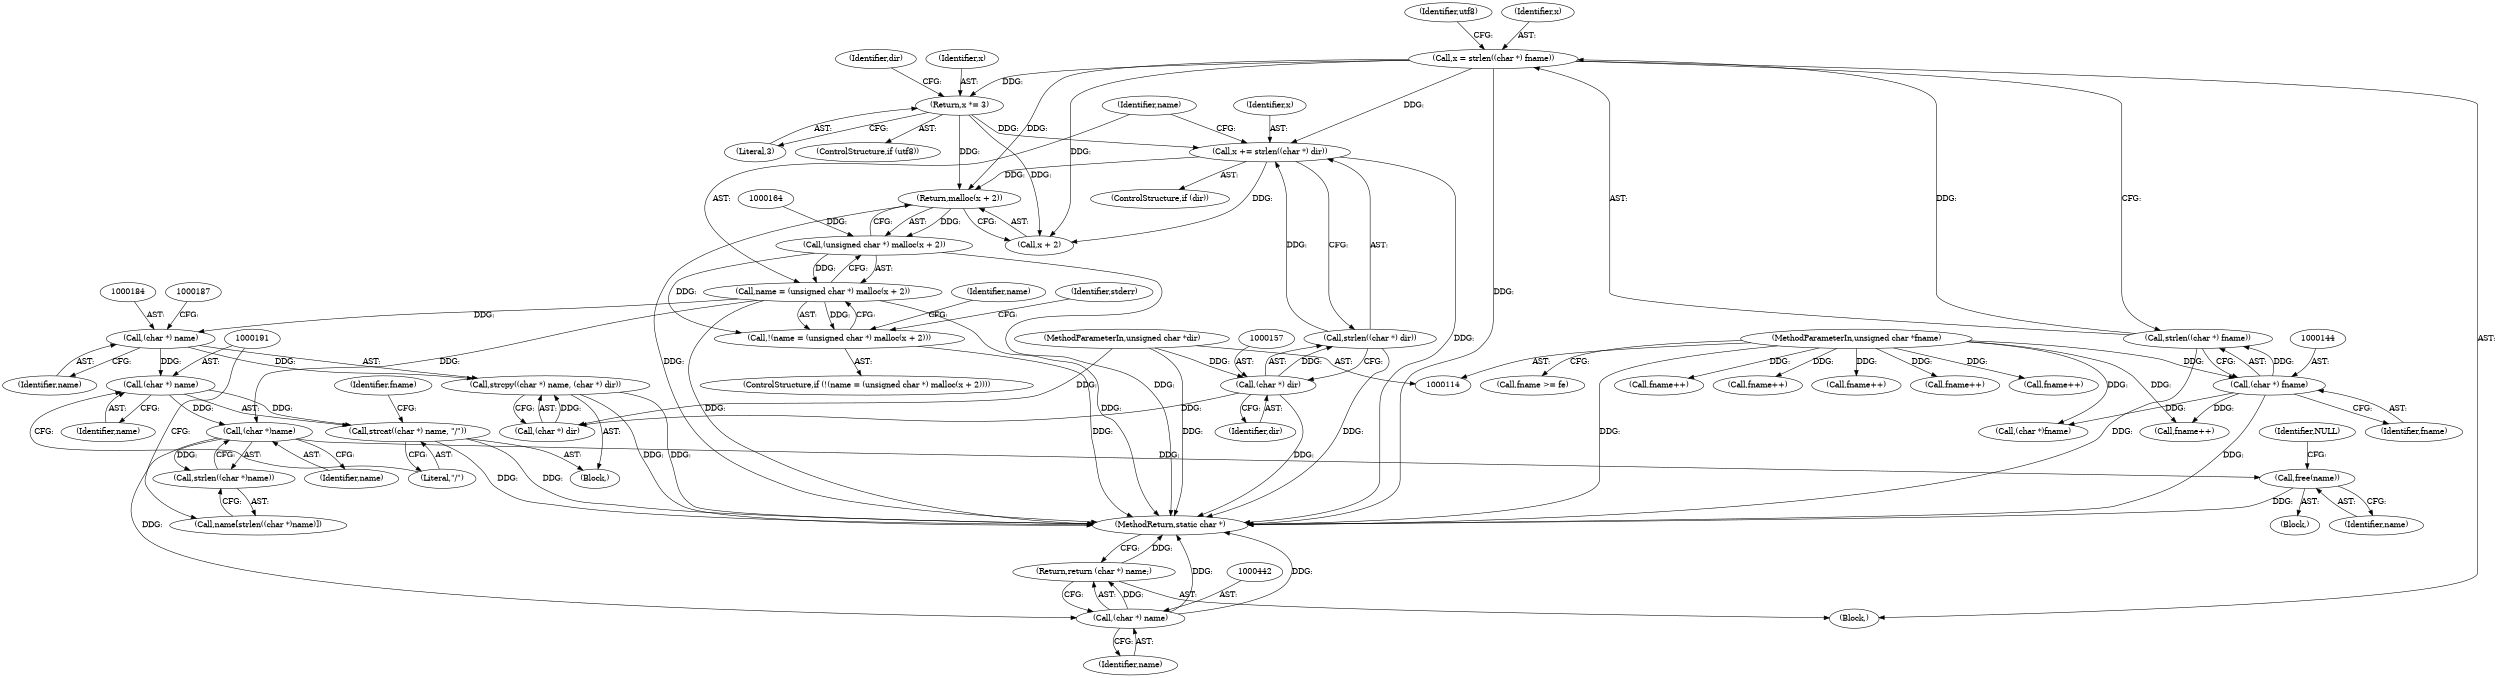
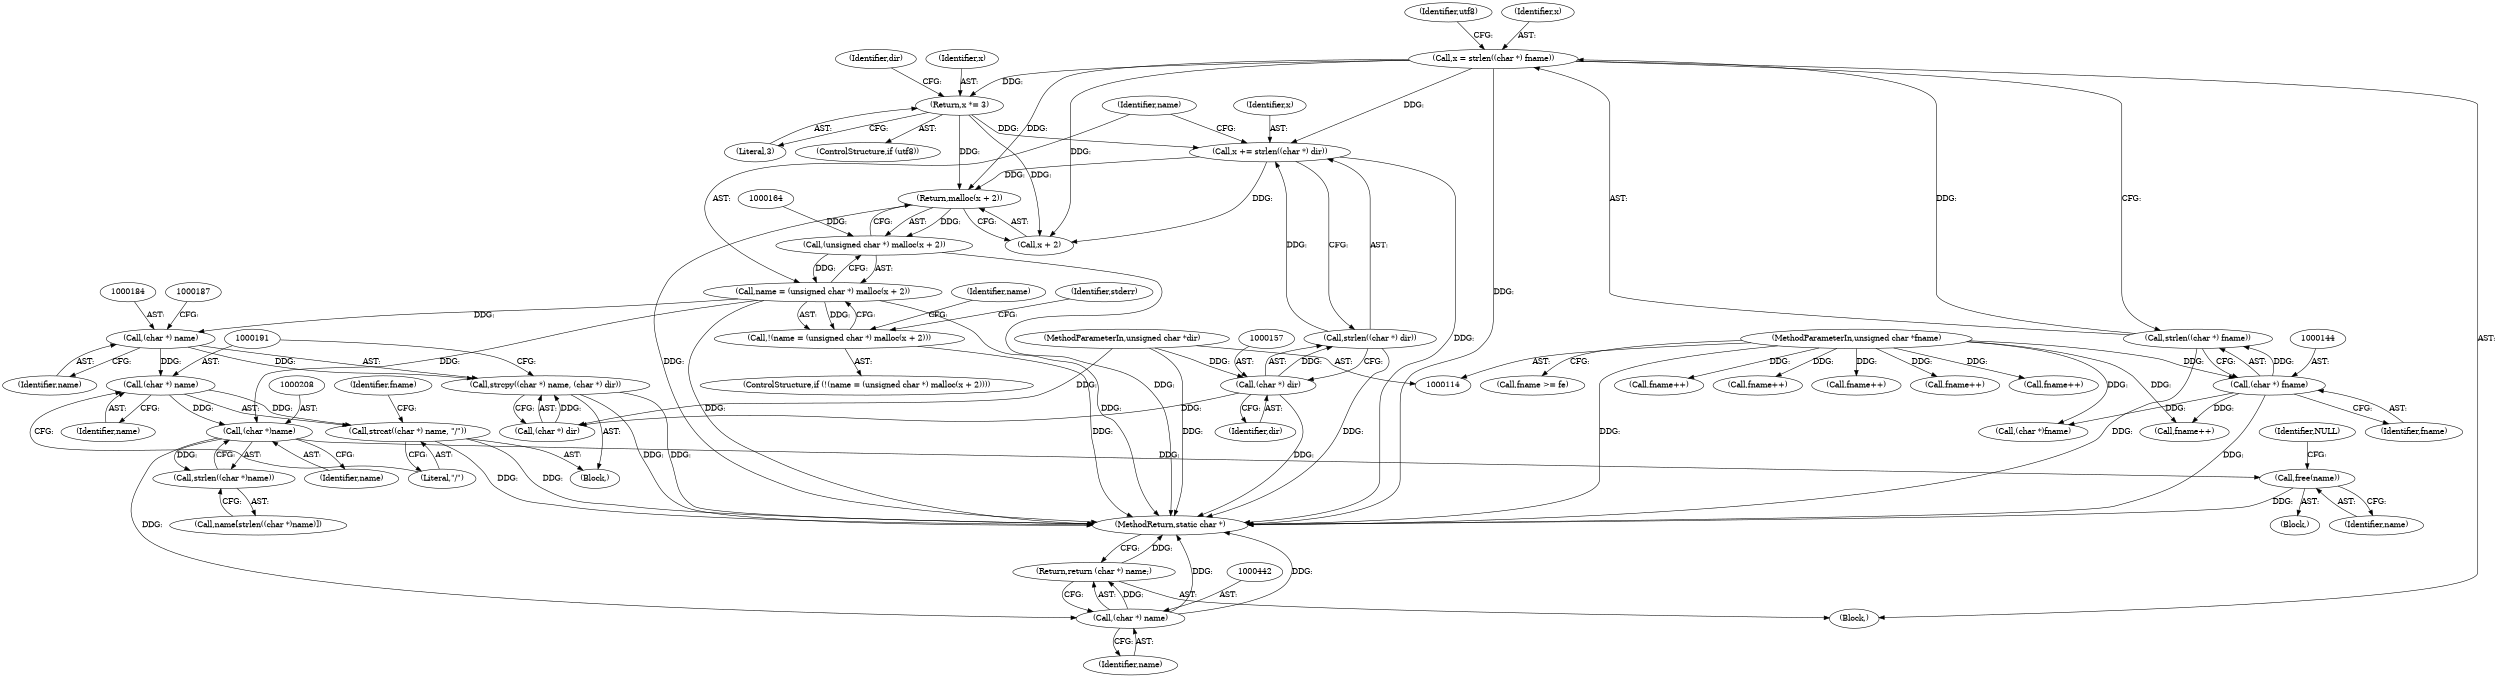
node "(ControlStructure,if (dir))": removed
edge "(Call,(unsigned char *) malloc(x + 2))" -> "(Call,!(name = (unsigned char *) malloc(x + 2)))": removed, label "DDG:"
node "1000208": added
edge "1000191" -> "(Call,name[strlen((char *)name)])": now "1000191" -> "(Call,strcpy((char *) name, (char *) dir))"
